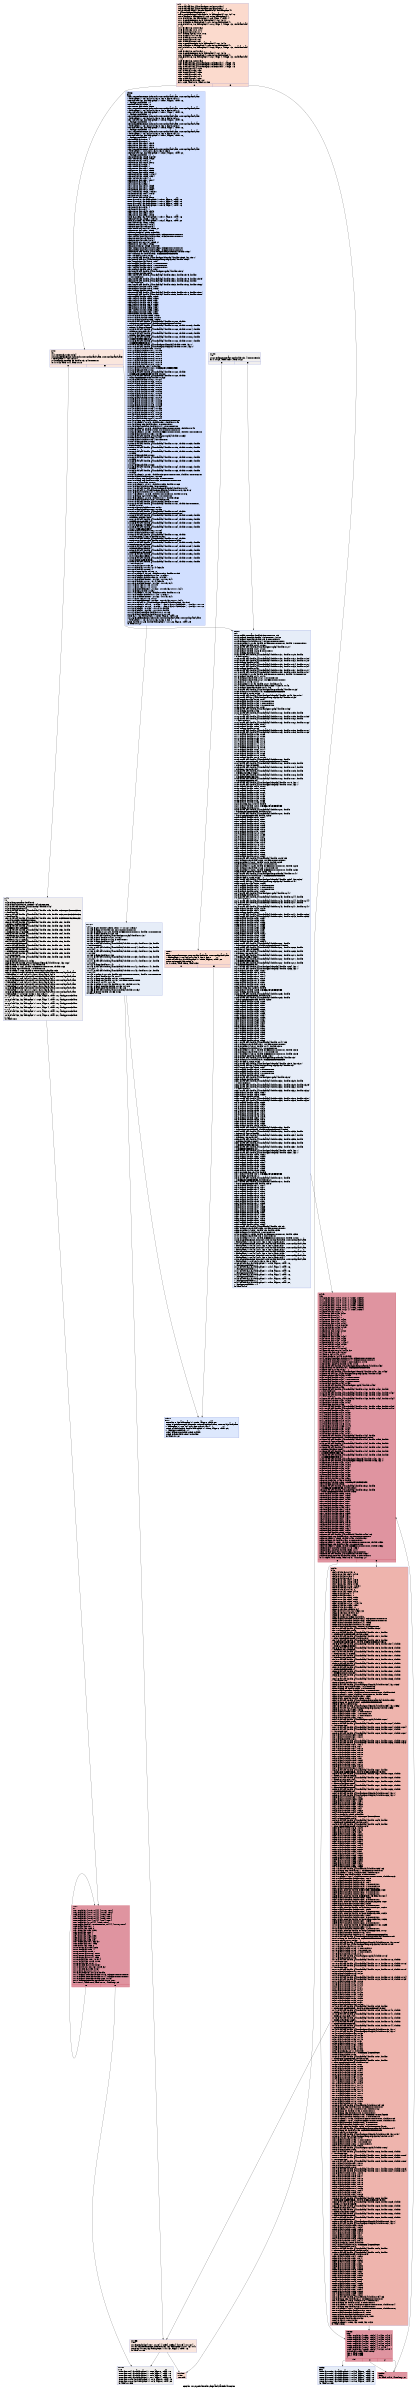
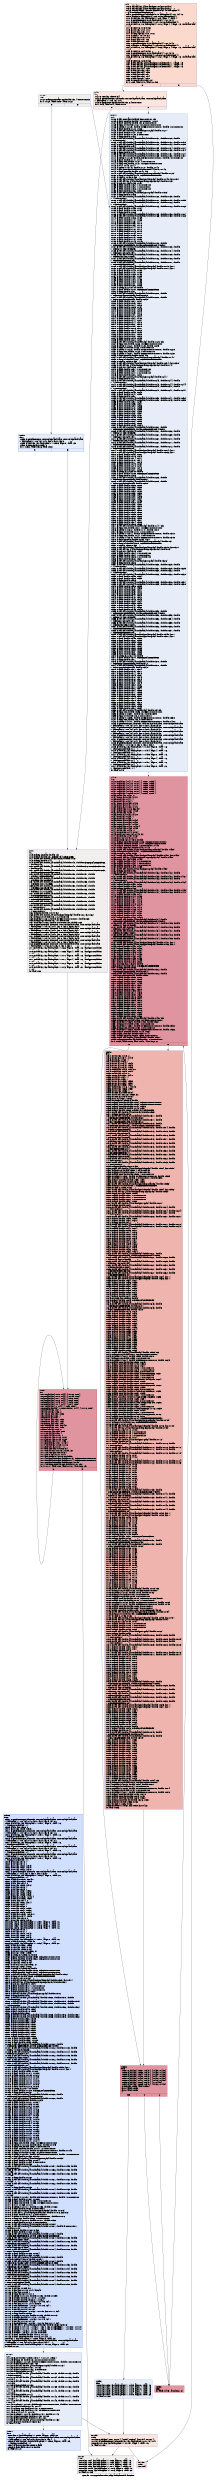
node "%897:": fillcolor #f7ac8e70 -> #c7d7f070
edge "%897:" -> "%901:": now "%897:" -> "%44:"
edge "%540:" -> "%1155:": now "%896:" -> "%1155:"
